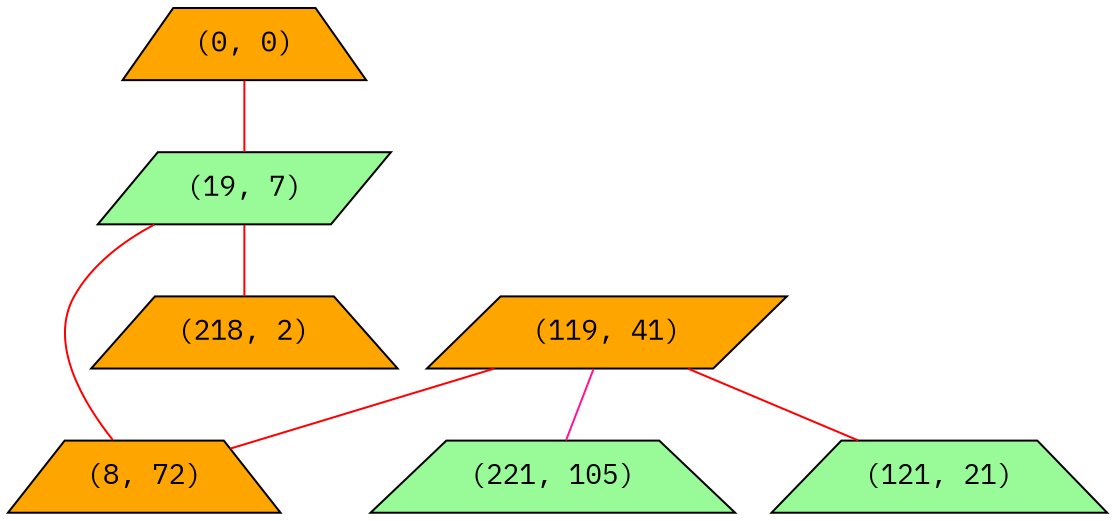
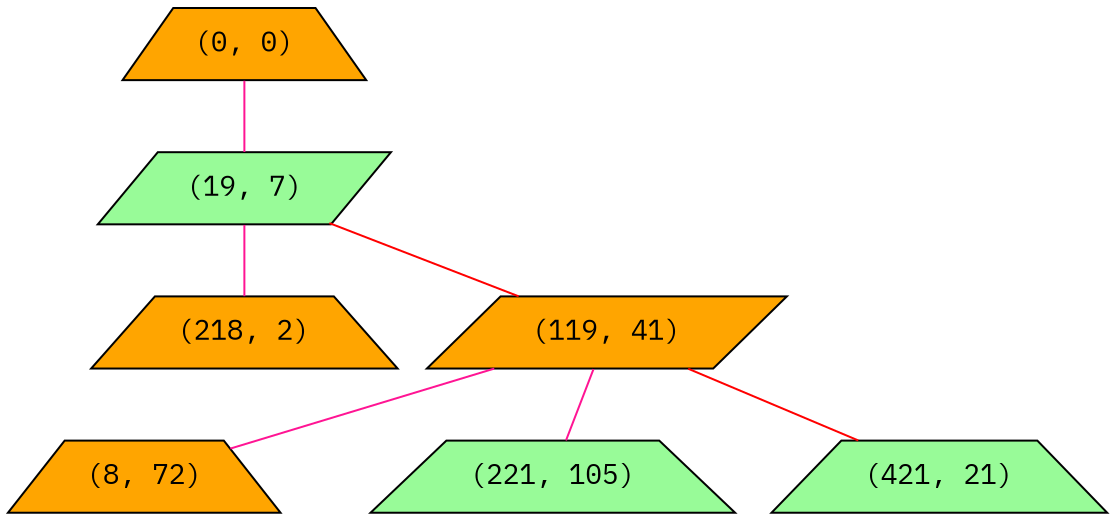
edge "(0, 0)" -- "(19, 7)": color red -> deeppink
edge "(19, 7)" -- "(218, 2)": color red -> deeppink
edge "(19, 7)" -- "(8, 72)": now "(19, 7)" -- "(119, 41)"
edge "(119, 41)" -- "(8, 72)": color red -> deeppink
node "(121, 21)": label "(121, 21)" -> "(421, 21)"
